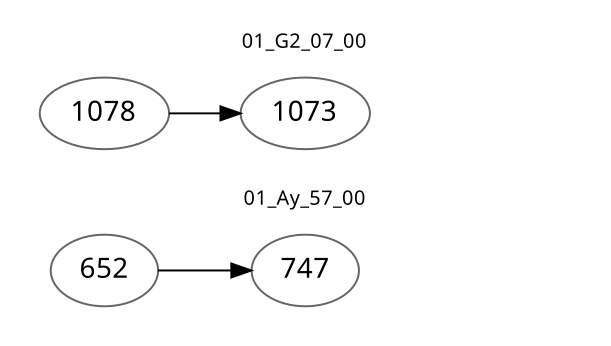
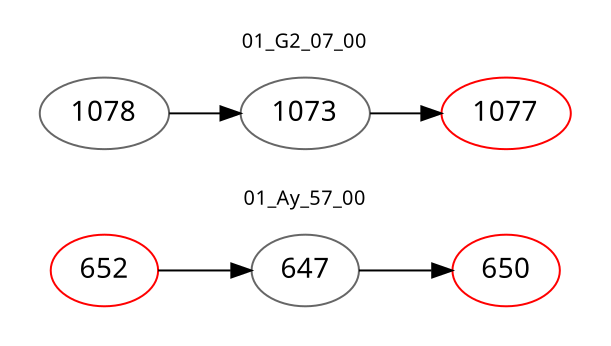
node "1077": added
node "652": color gray40 -> red
node "747": label "747" -> "647"
node "650": added
